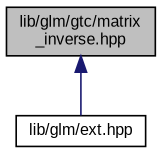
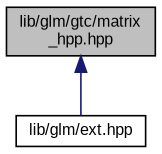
node "lib/glm/gtc/matrix _inverse.hpp": label "lib/glm/gtc/matrix _inverse.hpp" -> "lib/glm/gtc/matrix _hpp.hpp"
